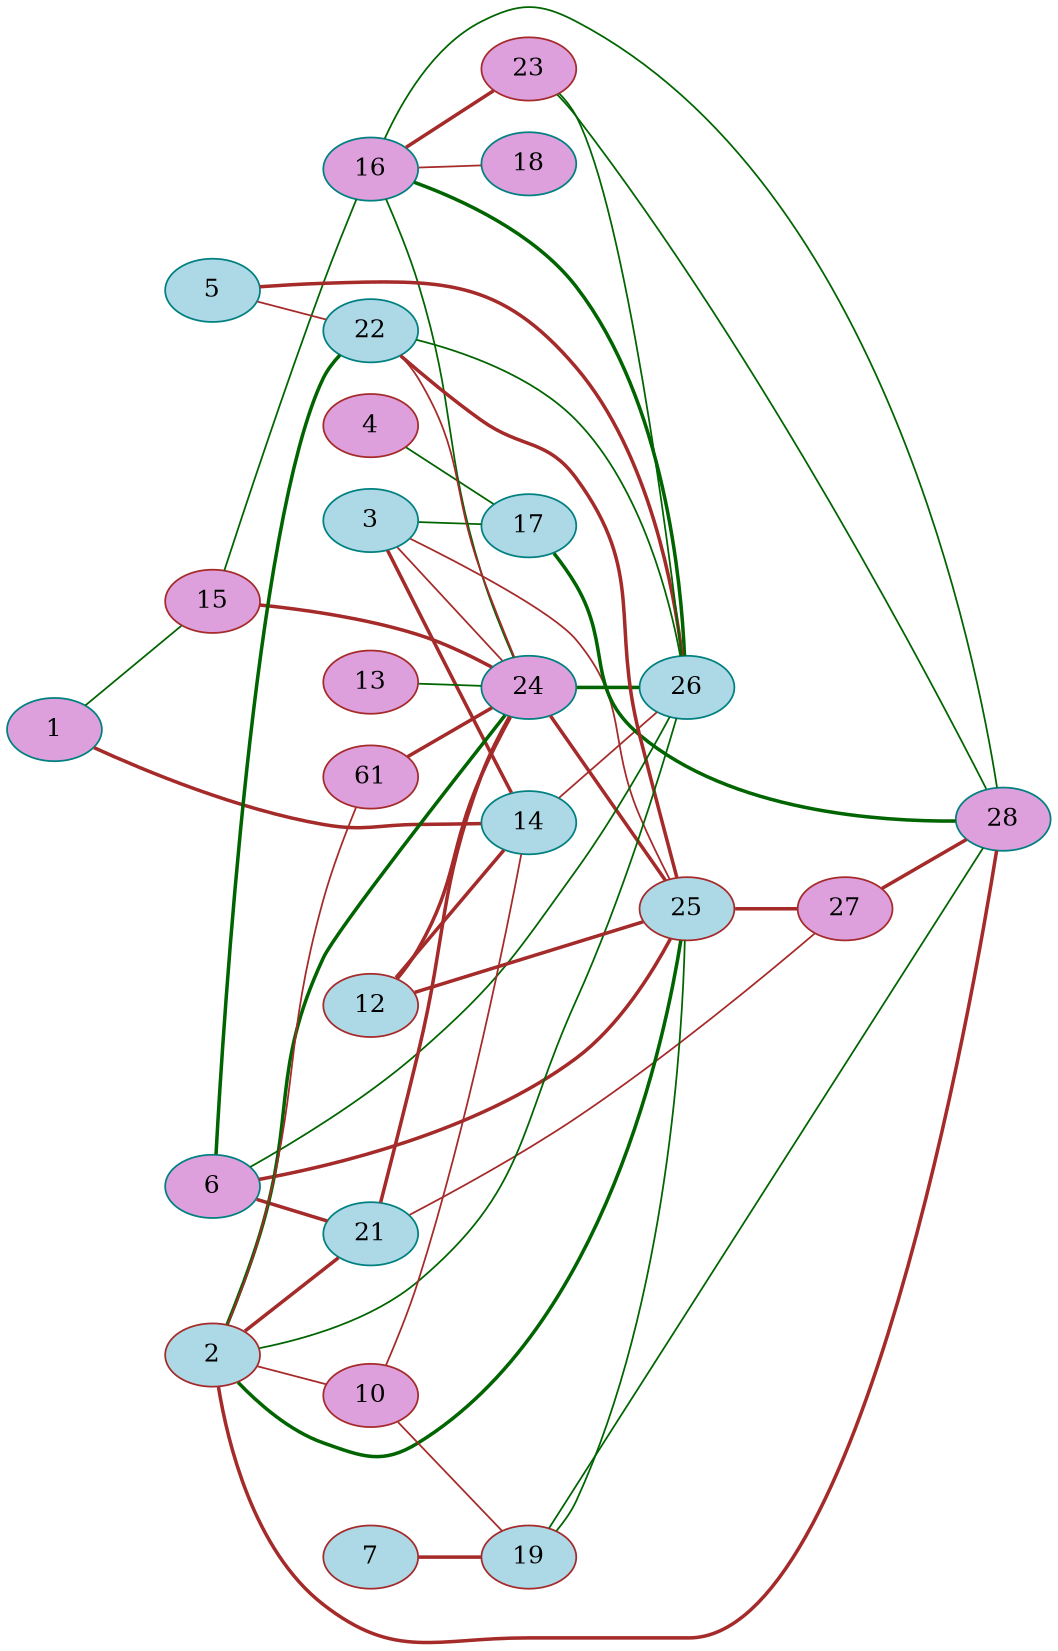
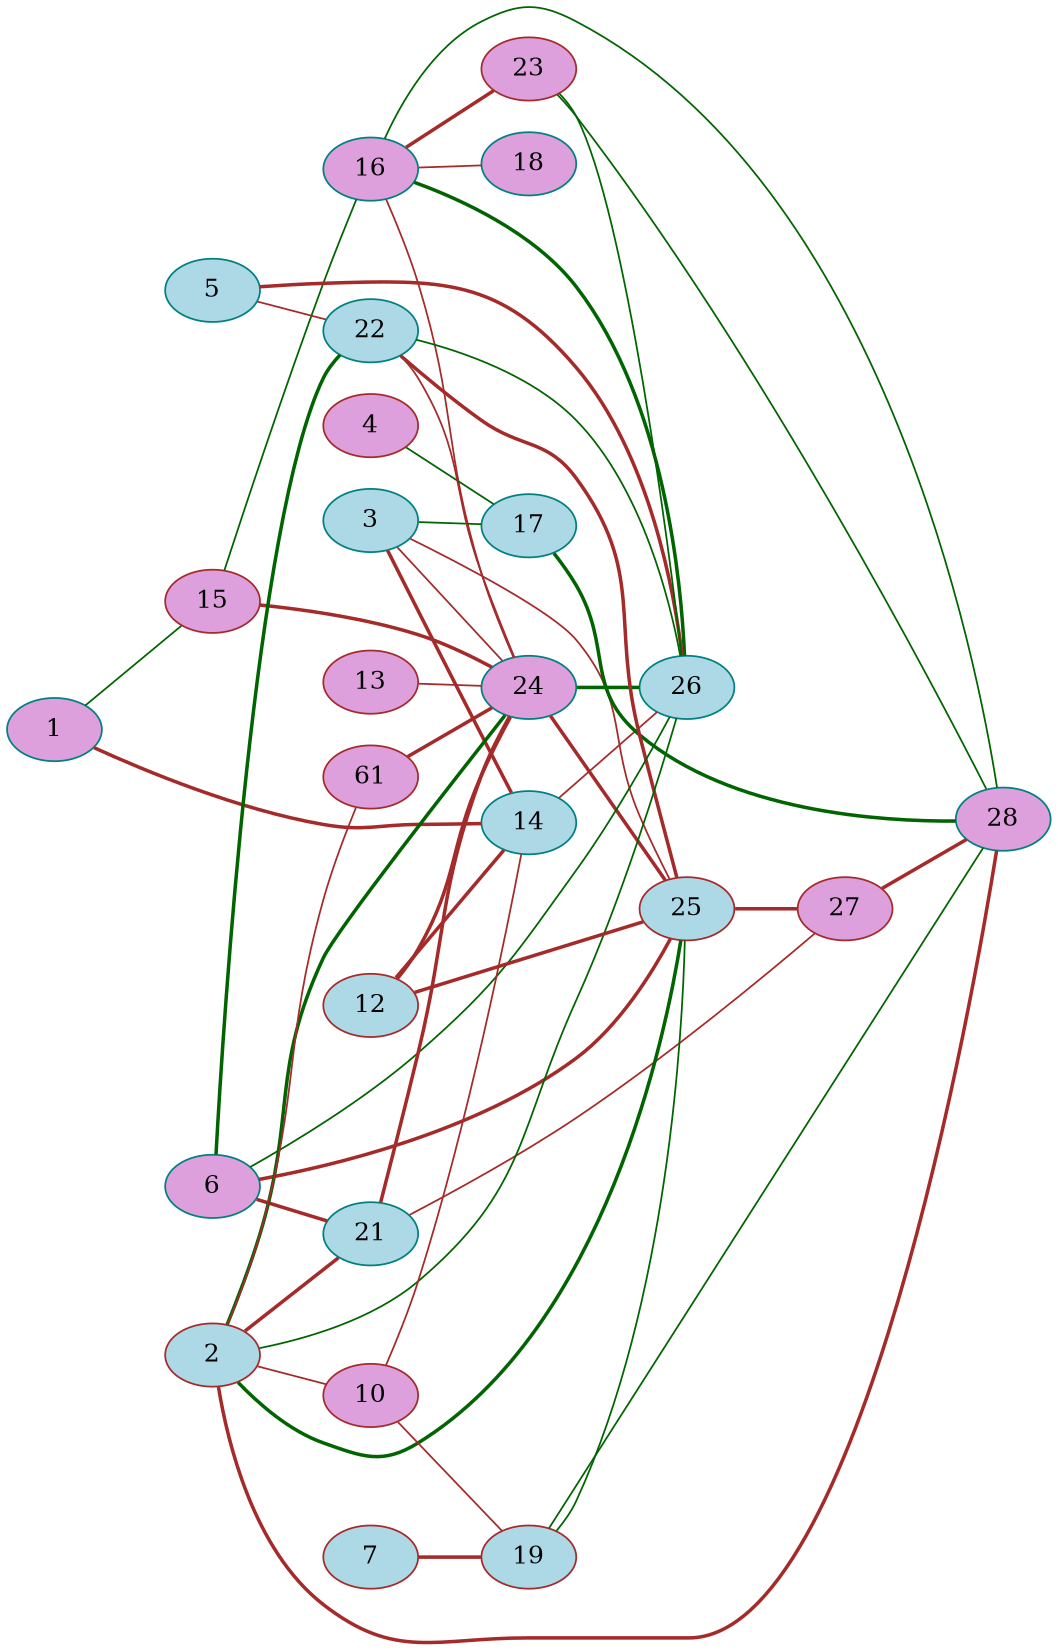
edge "16" -- "24": color darkgreen -> brown
edge "13" -- "24": color darkgreen -> brown
